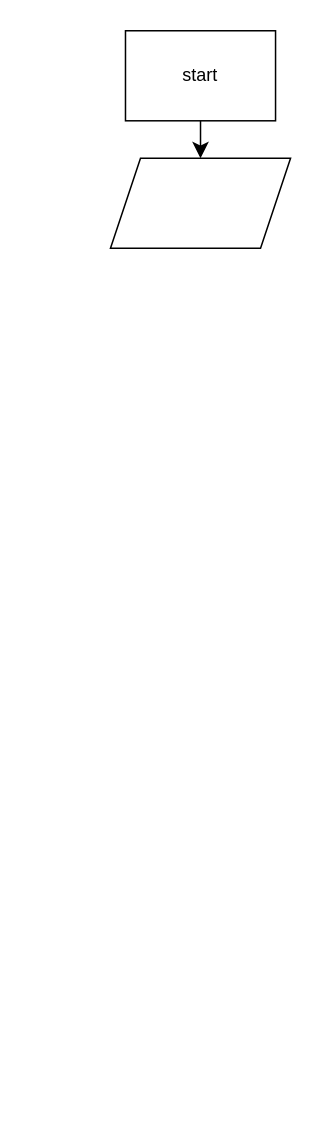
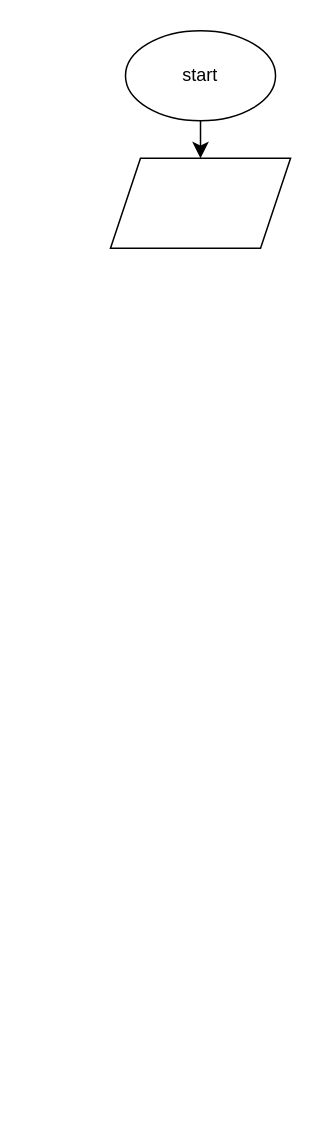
node "start": shape rectangle -> ellipse
